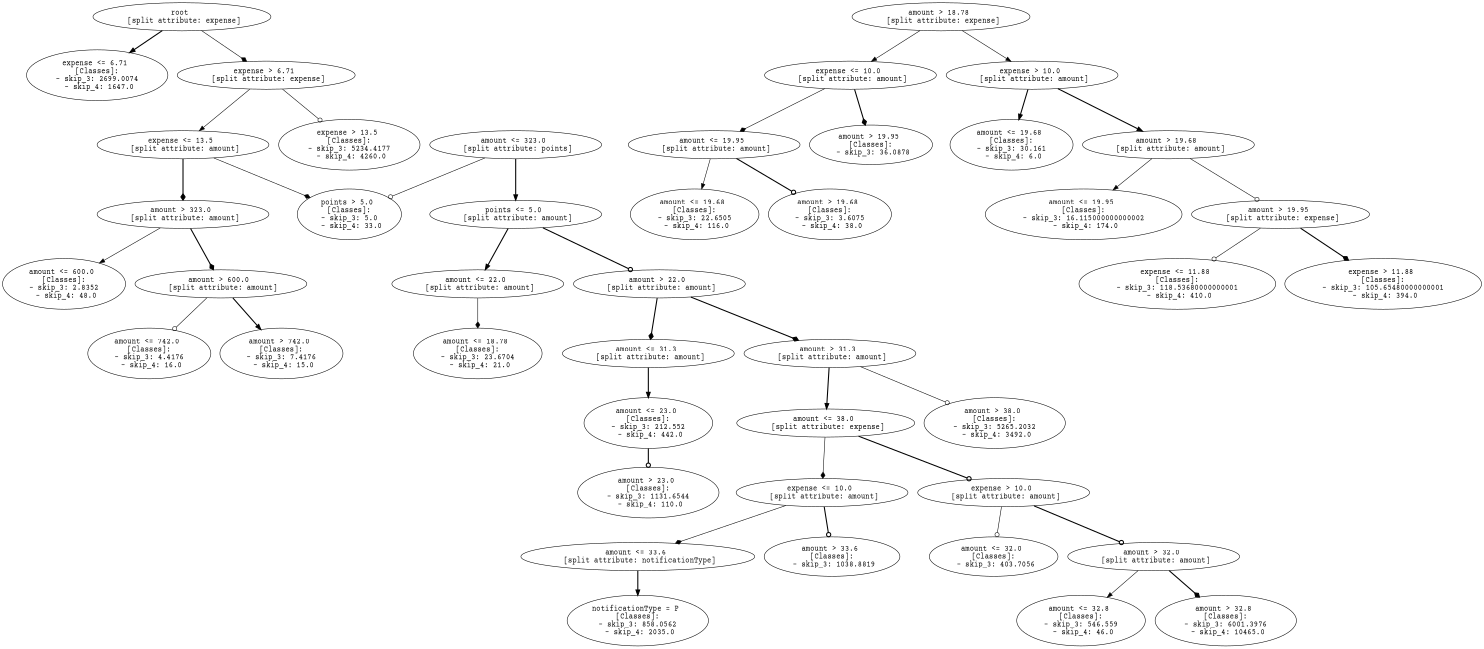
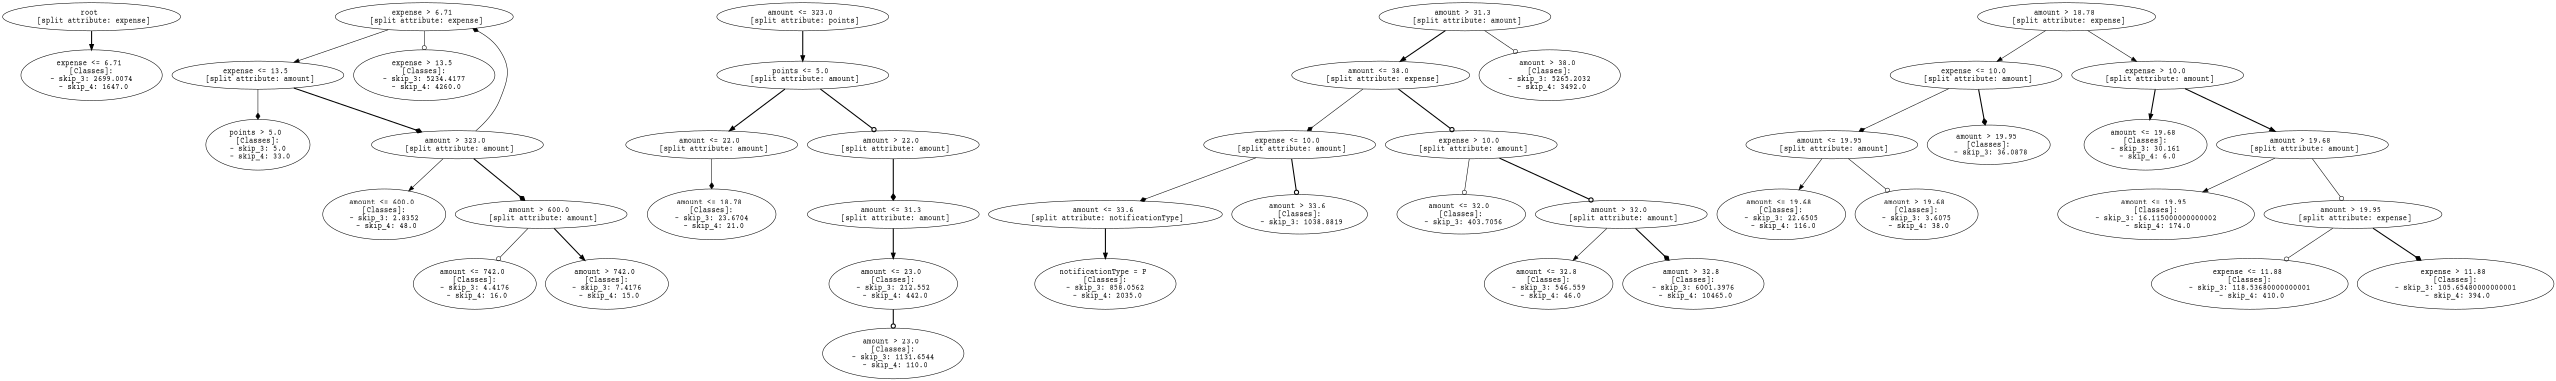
edge "root [split attribute: expense]" -> "expense > 6.71 [split attribute: expense]": now "amount > 323.0 [split attribute: amount]" -> "expense > 6.71 [split attribute: expense]"
edge "amount <= 19.95 [split attribute: amount]" -> "amount > 19.68 [Classes]: - skip_3: 3.6075 - skip_4: 38.0": style bold -> solid
edge "amount <= 323.0 [split attribute: points]" -> "points > 5.0 [Classes]: - skip_3: 5.0 - skip_4: 33.0": removed
edge "amount > 22.0 [split attribute: amount]" -> "amount > 31.3 [split attribute: amount]": removed
